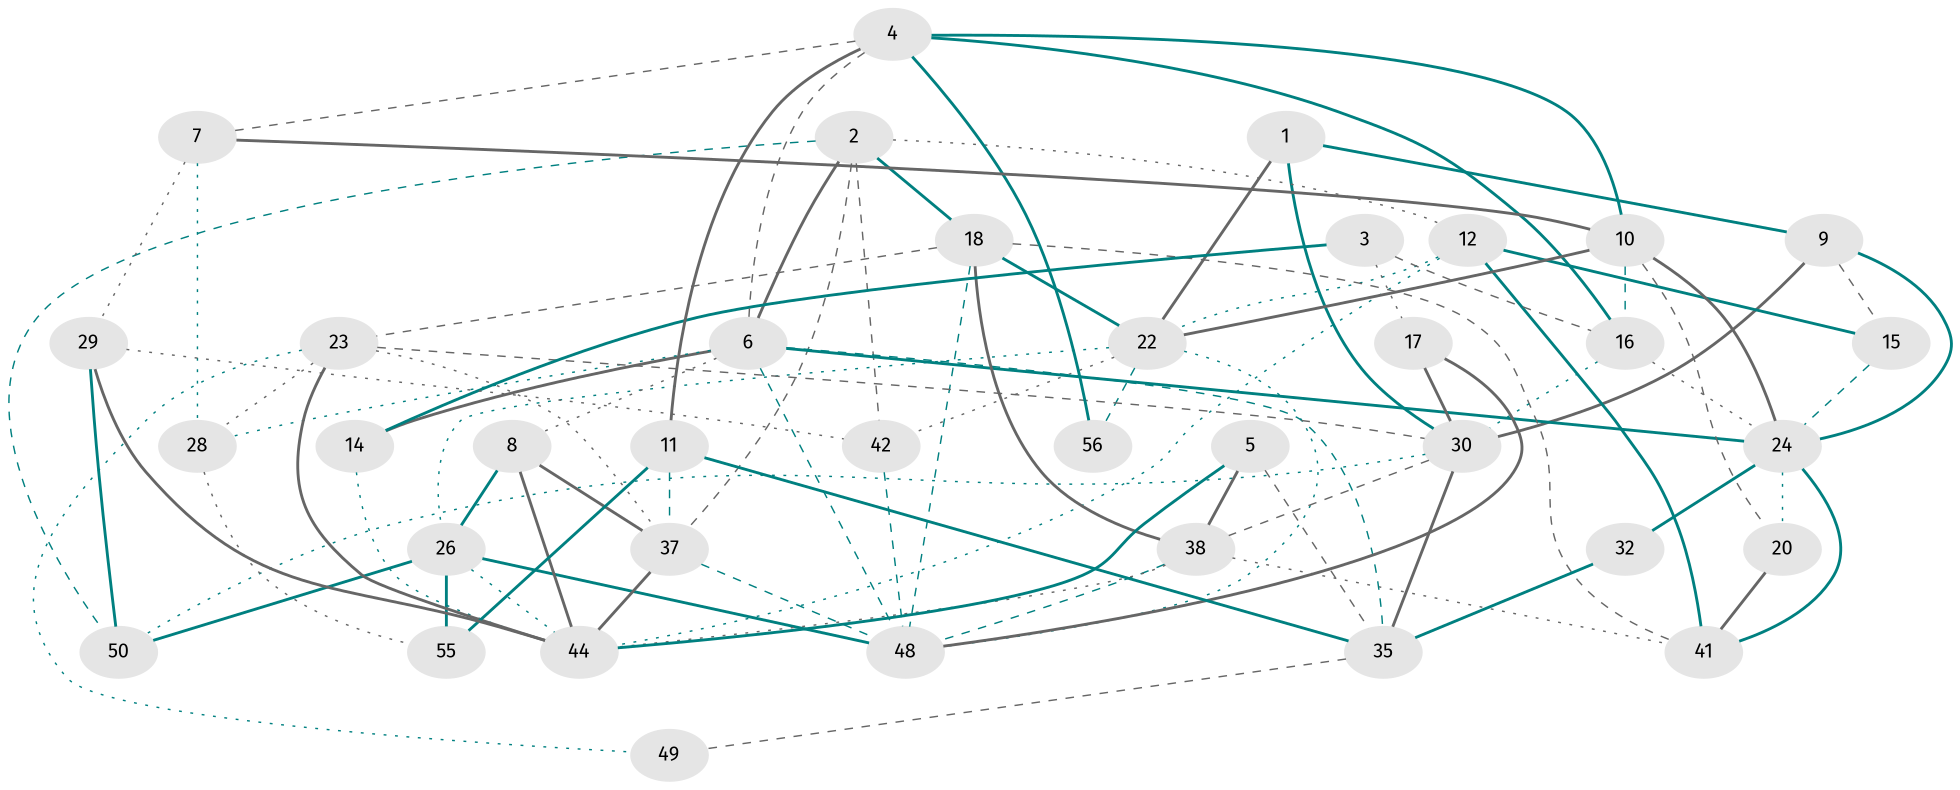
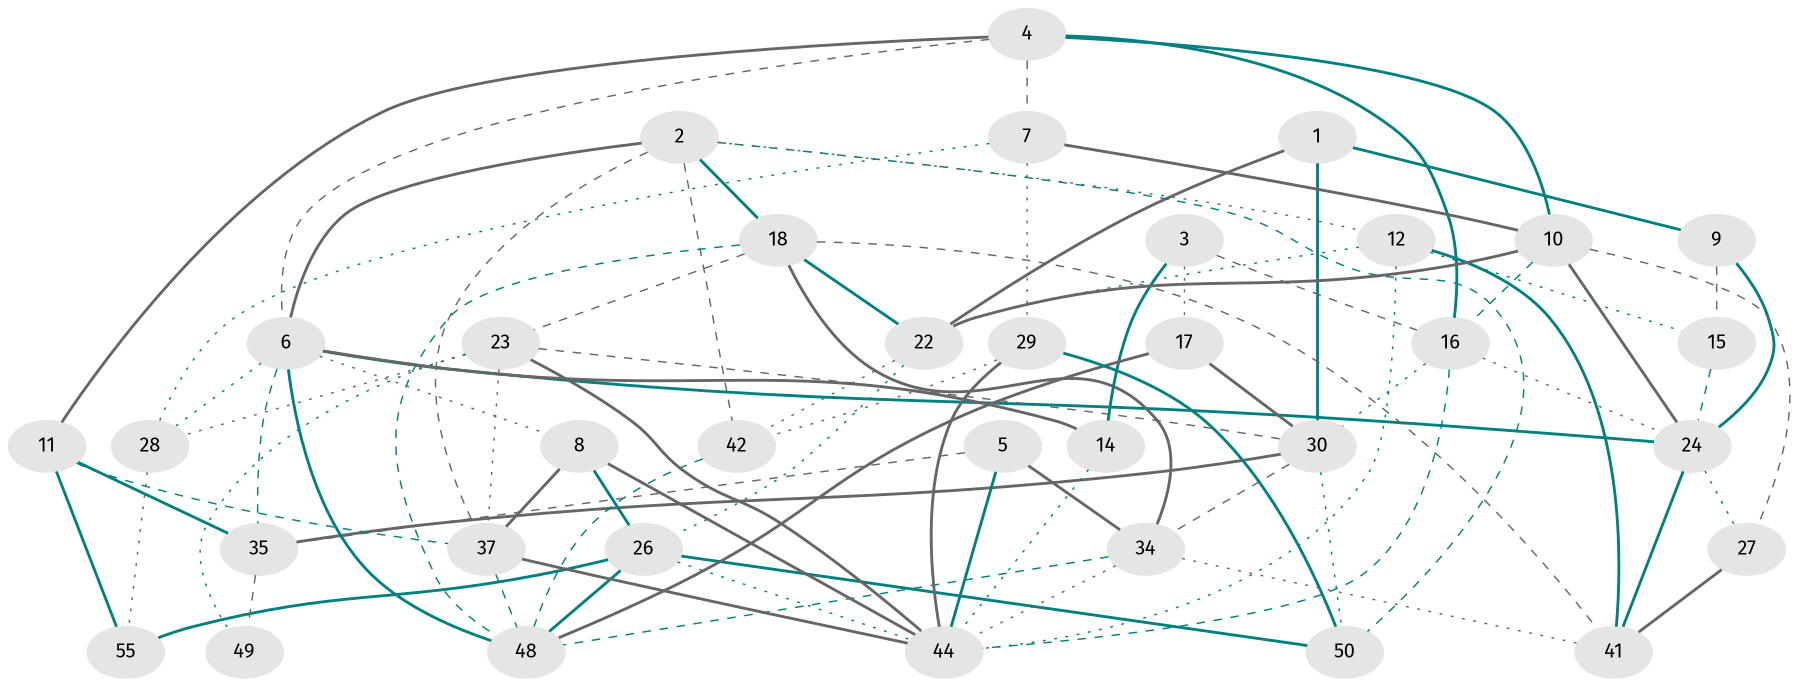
edge "12" -- "15": style bold -> dotted
edge "9" -- "30": removed
node "56": removed
edge "6" -- "48": style dashed -> bold
node "38": label "38" -> "34"
node "32": removed
node "20": label "20" -> "27"
edge "22" -- "48": removed
edge "16" -- "44": added
